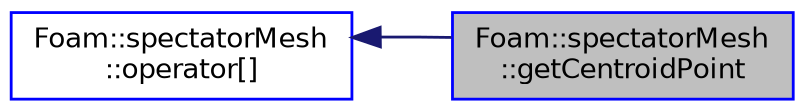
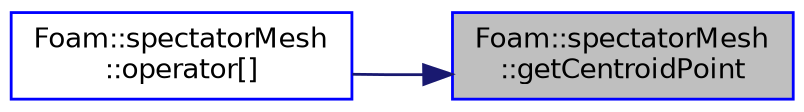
edge "Foam::spectatorMesh ::getCentroidPoint" -> "Foam::spectatorMesh ::operator[]": reversed
